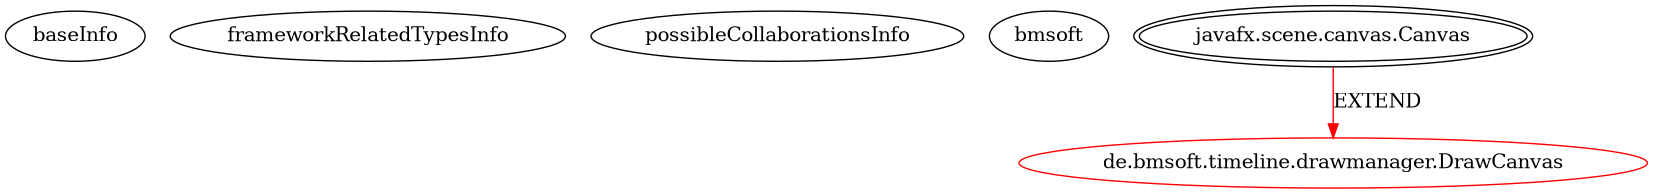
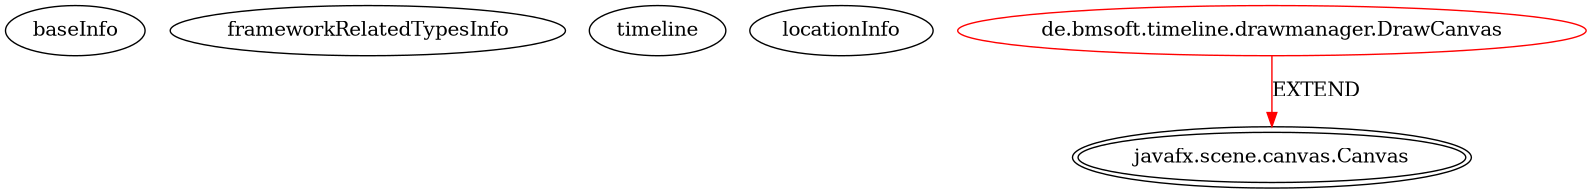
node "possibleCollaborationsInfo": label "possibleCollaborationsInfo" -> "timeline"
node "bmsoft": label "bmsoft" -> "locationInfo"
edge "javafx.scene.canvas.Canvas" -> "de.bmsoft.timeline.drawmanager.DrawCanvas": reversed
